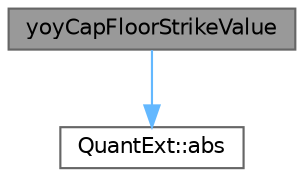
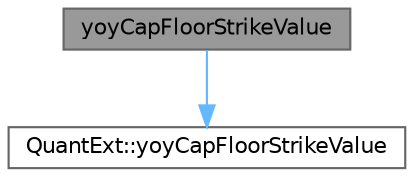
node "QuantExt::abs": label "QuantExt::abs" -> "QuantExt::yoyCapFloorStrikeValue"
